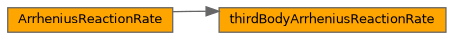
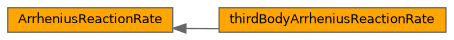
edge "ArrheniusReactionRate" -> "thirdBodyArrheniusReactionRate": reversed
